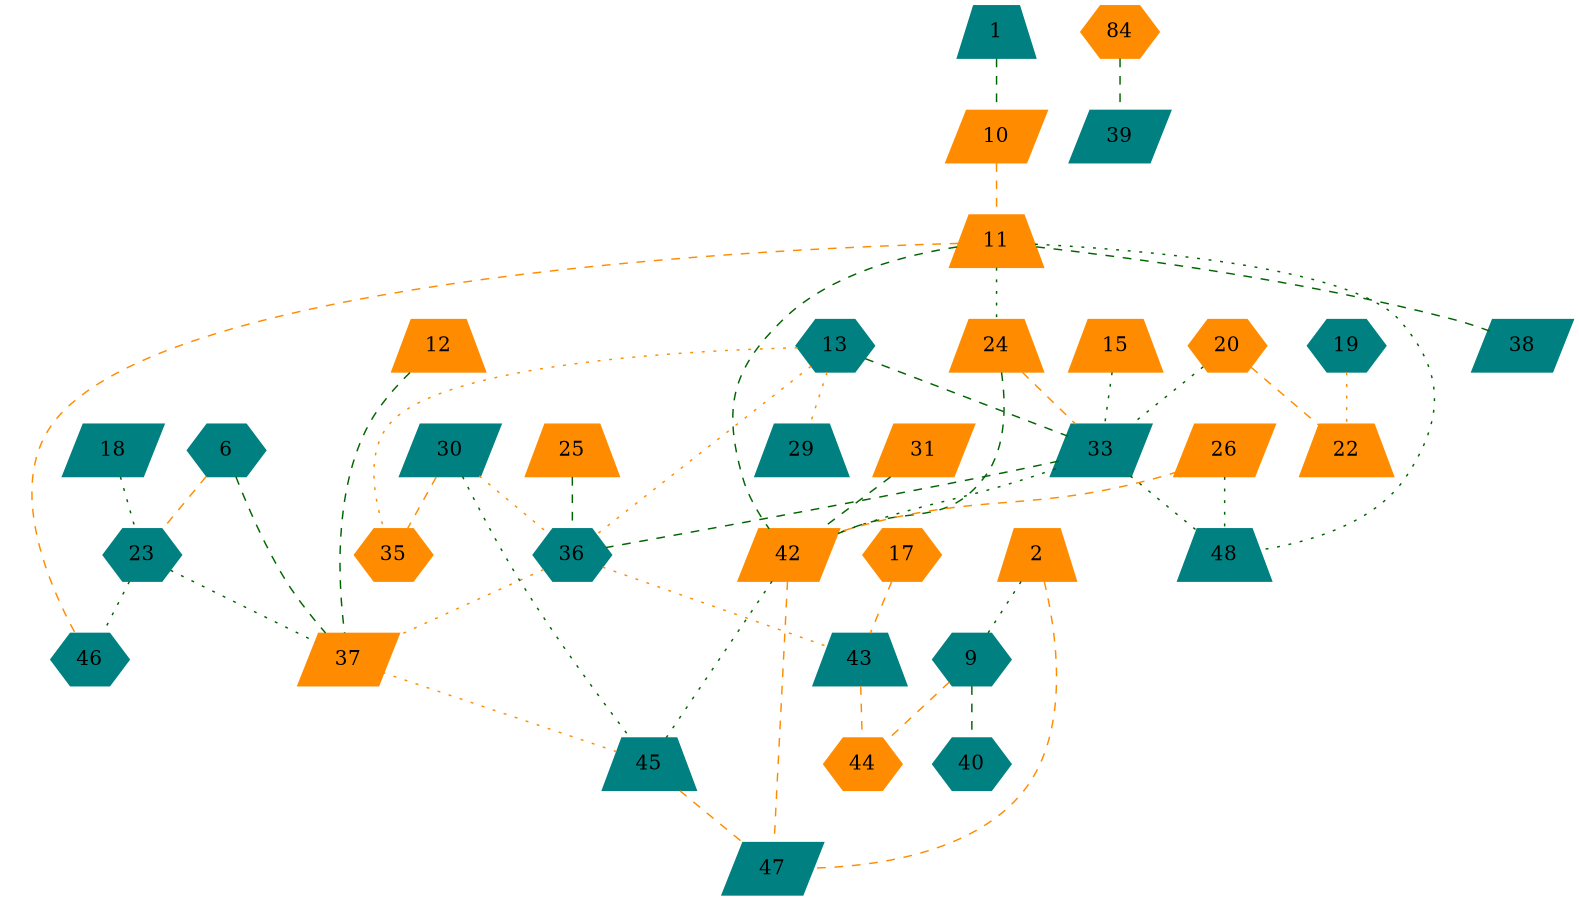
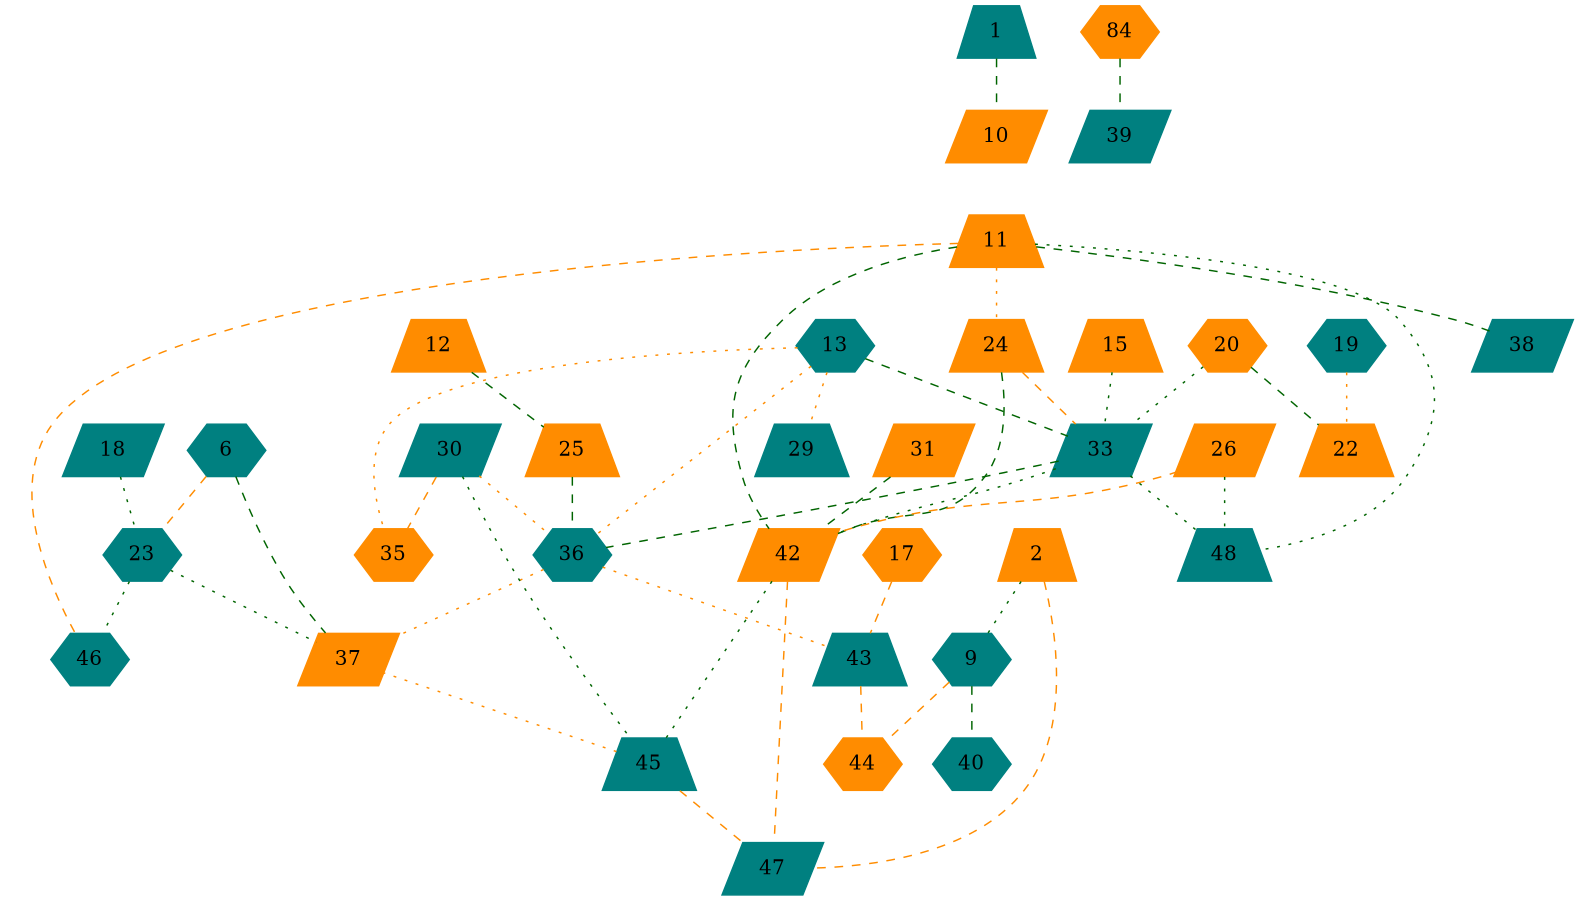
edge "10" -- "11": removed
edge "11" -- "24": color darkgreen -> darkorange
edge "20" -- "22": color darkorange -> darkgreen
edge "12" -- "37": now "12" -- "25"
